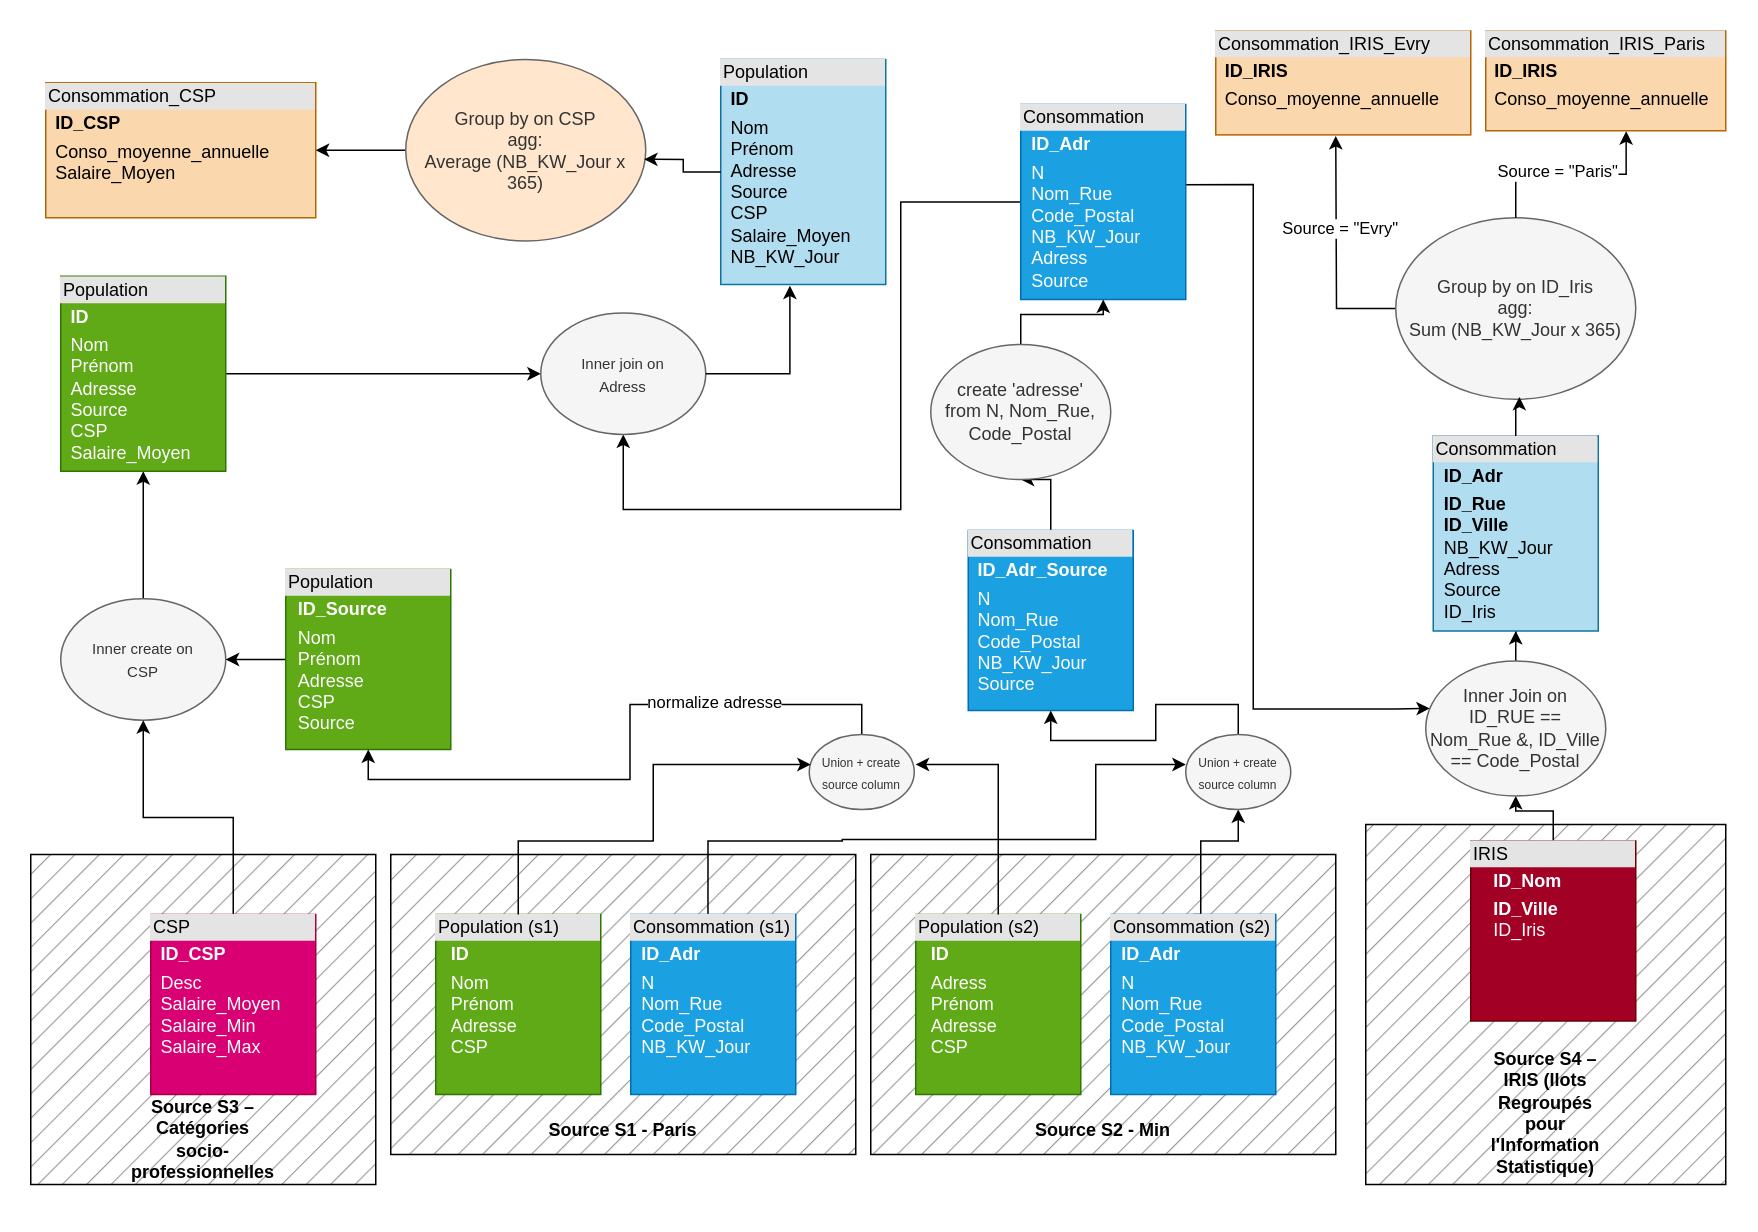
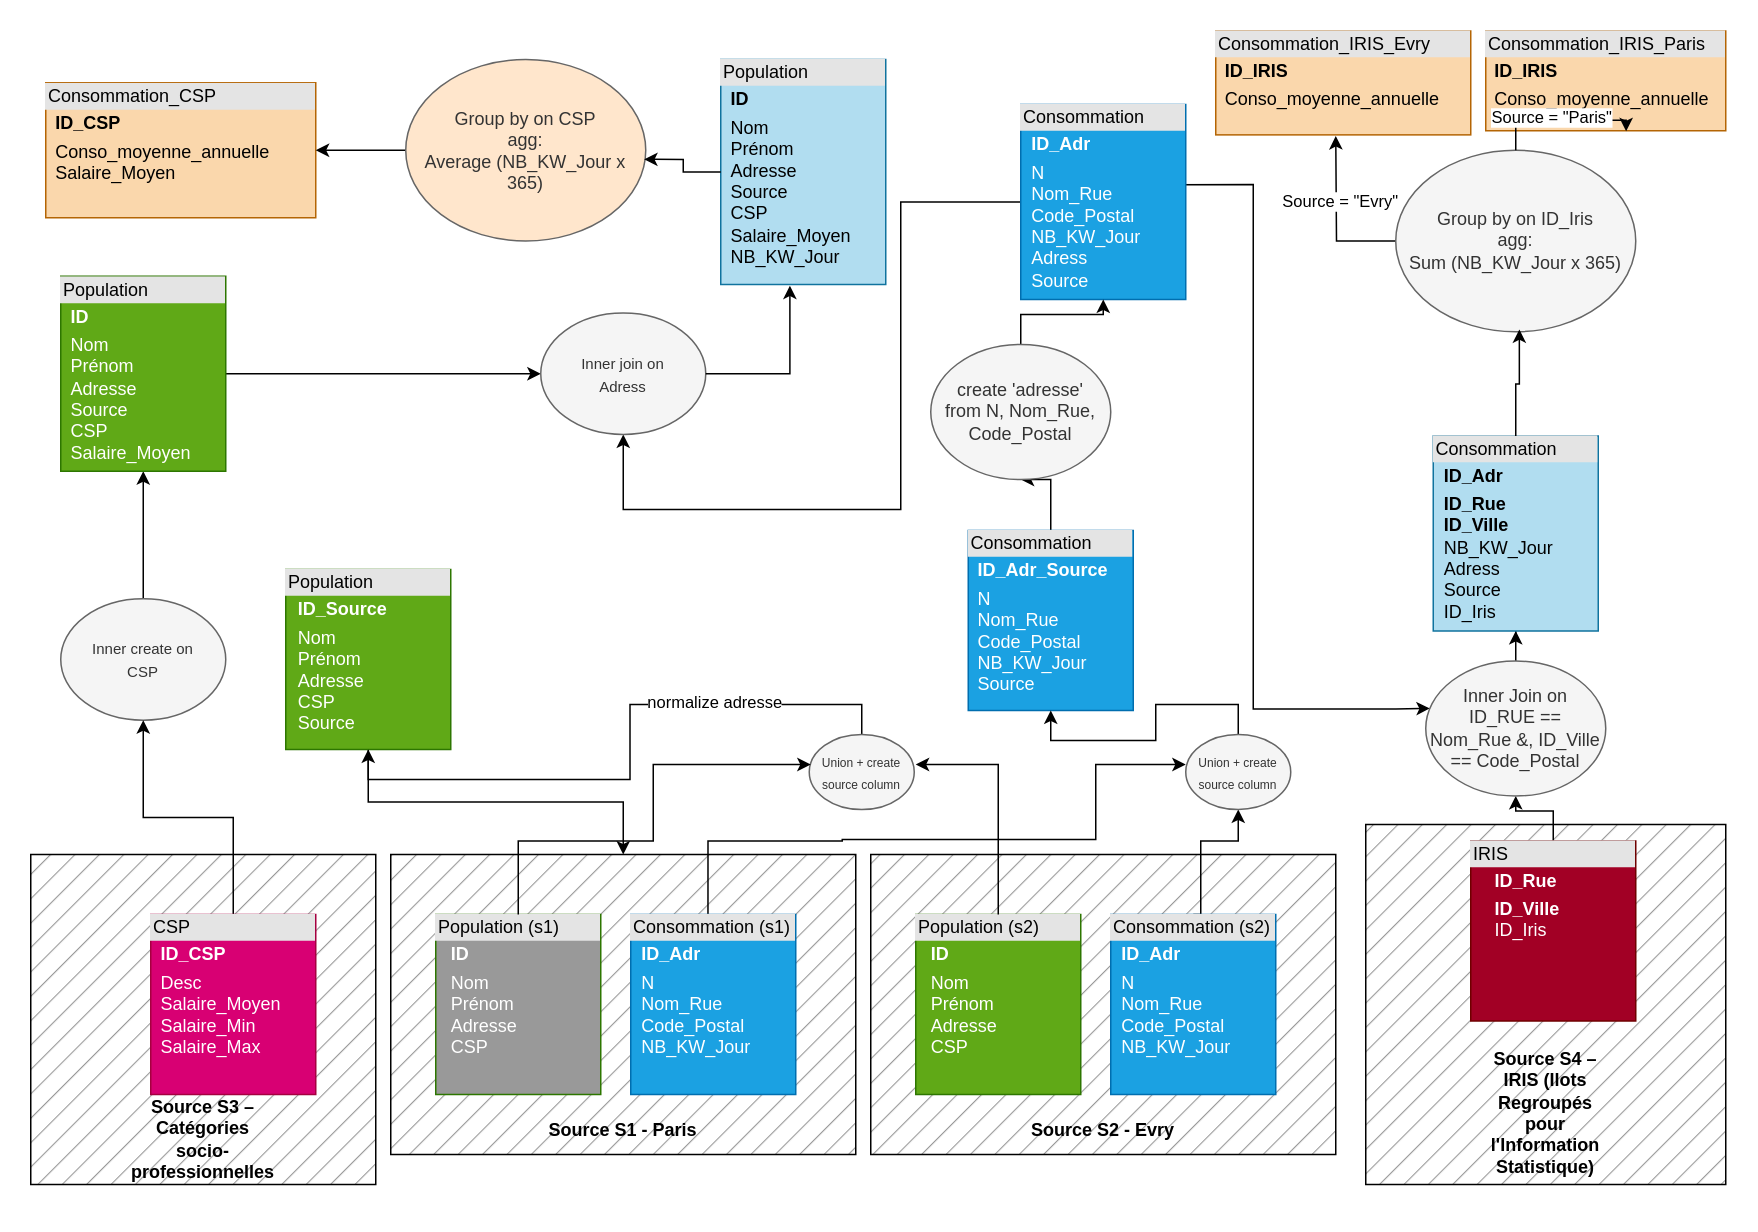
node "Group by on ID_Iris agg: Sum (NB_KW_Jour x 365)": moved (1516, 308) -> (1516, 241)
edge "Population ID_Source Nom Prénom Adresse CSP Source" -> "Inner create on CSP": now "Population ID_Source Nom Prénom Adresse CSP Source" -> "Source S1 - Paris"
node "IRIS ID_Nom ID_Ville ID_Iris": label "IRIS ID_Nom ID_Ville ID_Iris" -> "IRIS ID_Rue ID_Ville ID_Iris"
node "Population (s2) ID Adress Prénom Adresse CSP": label "Population (s2) ID Adress Prénom Adresse CSP" -> "Population (s2) ID Nom Prénom Adresse CSP"
node "Population (s1) ID Nom Prénom Adresse CSP": fillcolor #60a917 -> #999999
node "Source S2 - Min": label "Source S2 - Min" -> "Source S2 - Evry"
